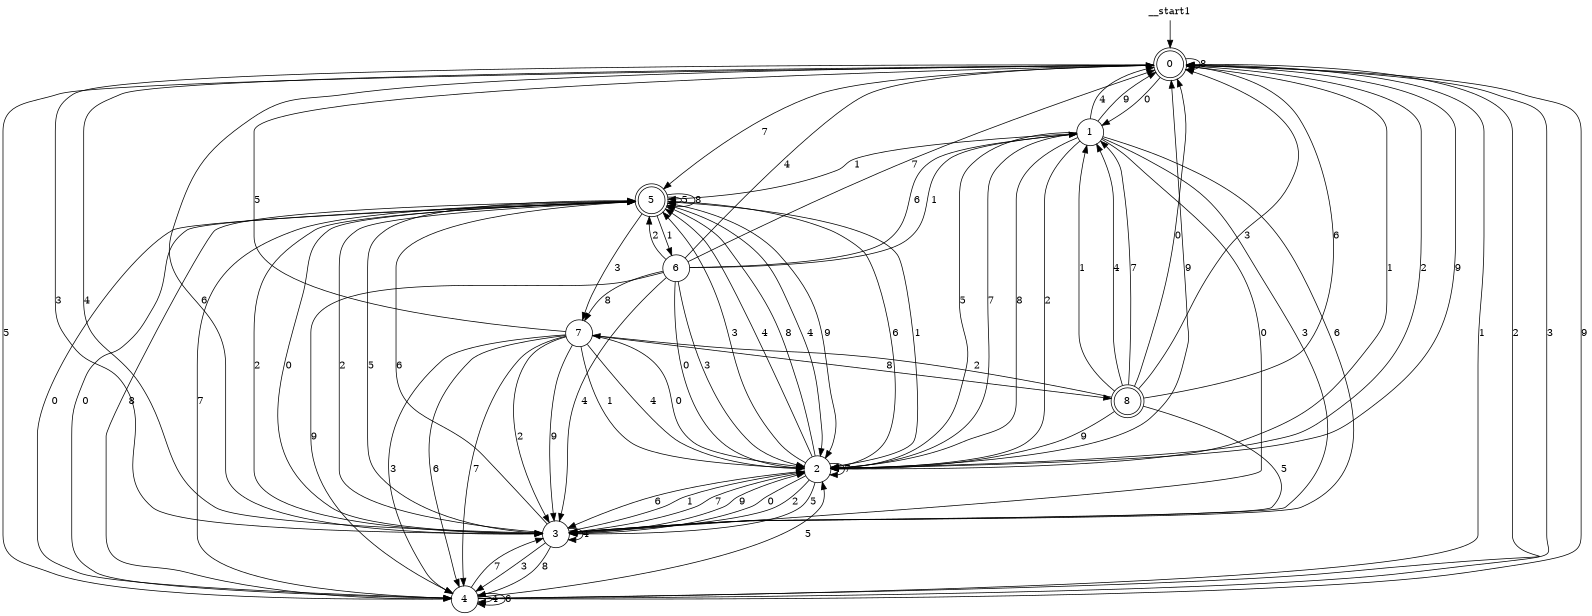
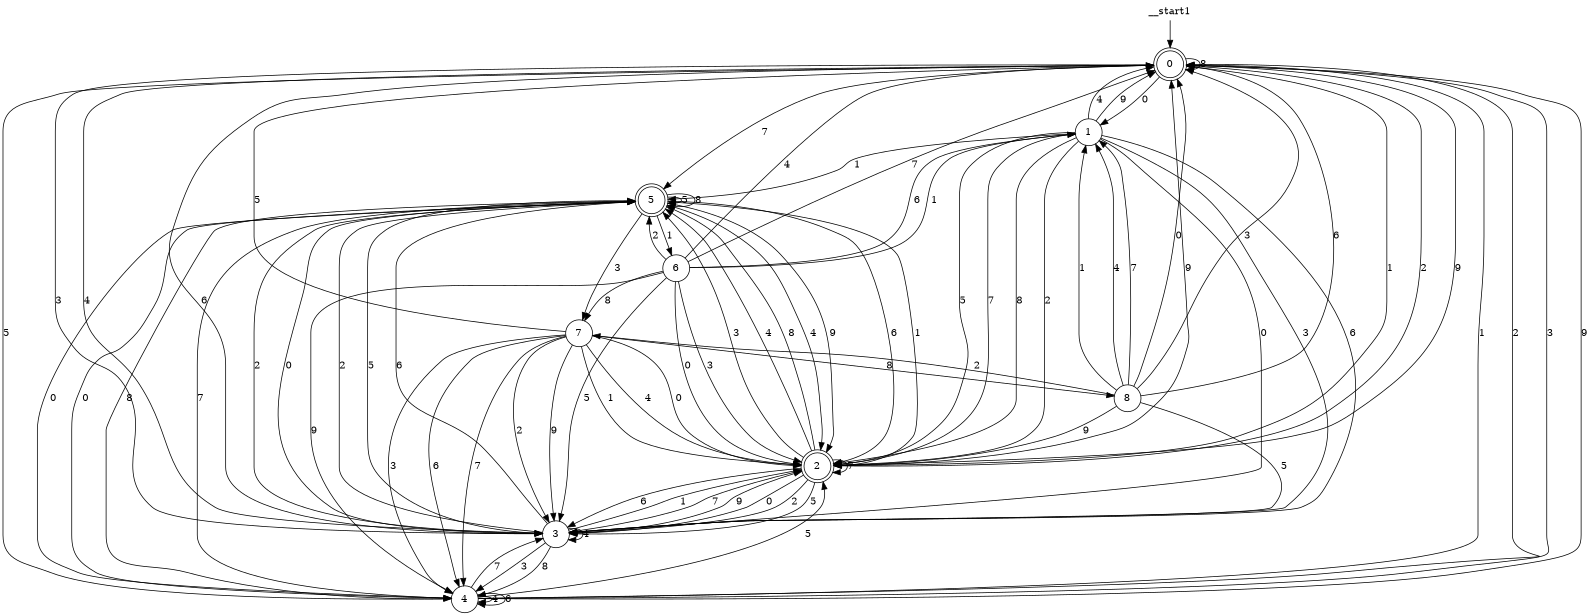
edge "6" -> "3": label "4" -> "5"
node "8": shape doublecircle -> circle
node "2": shape circle -> doublecircle
